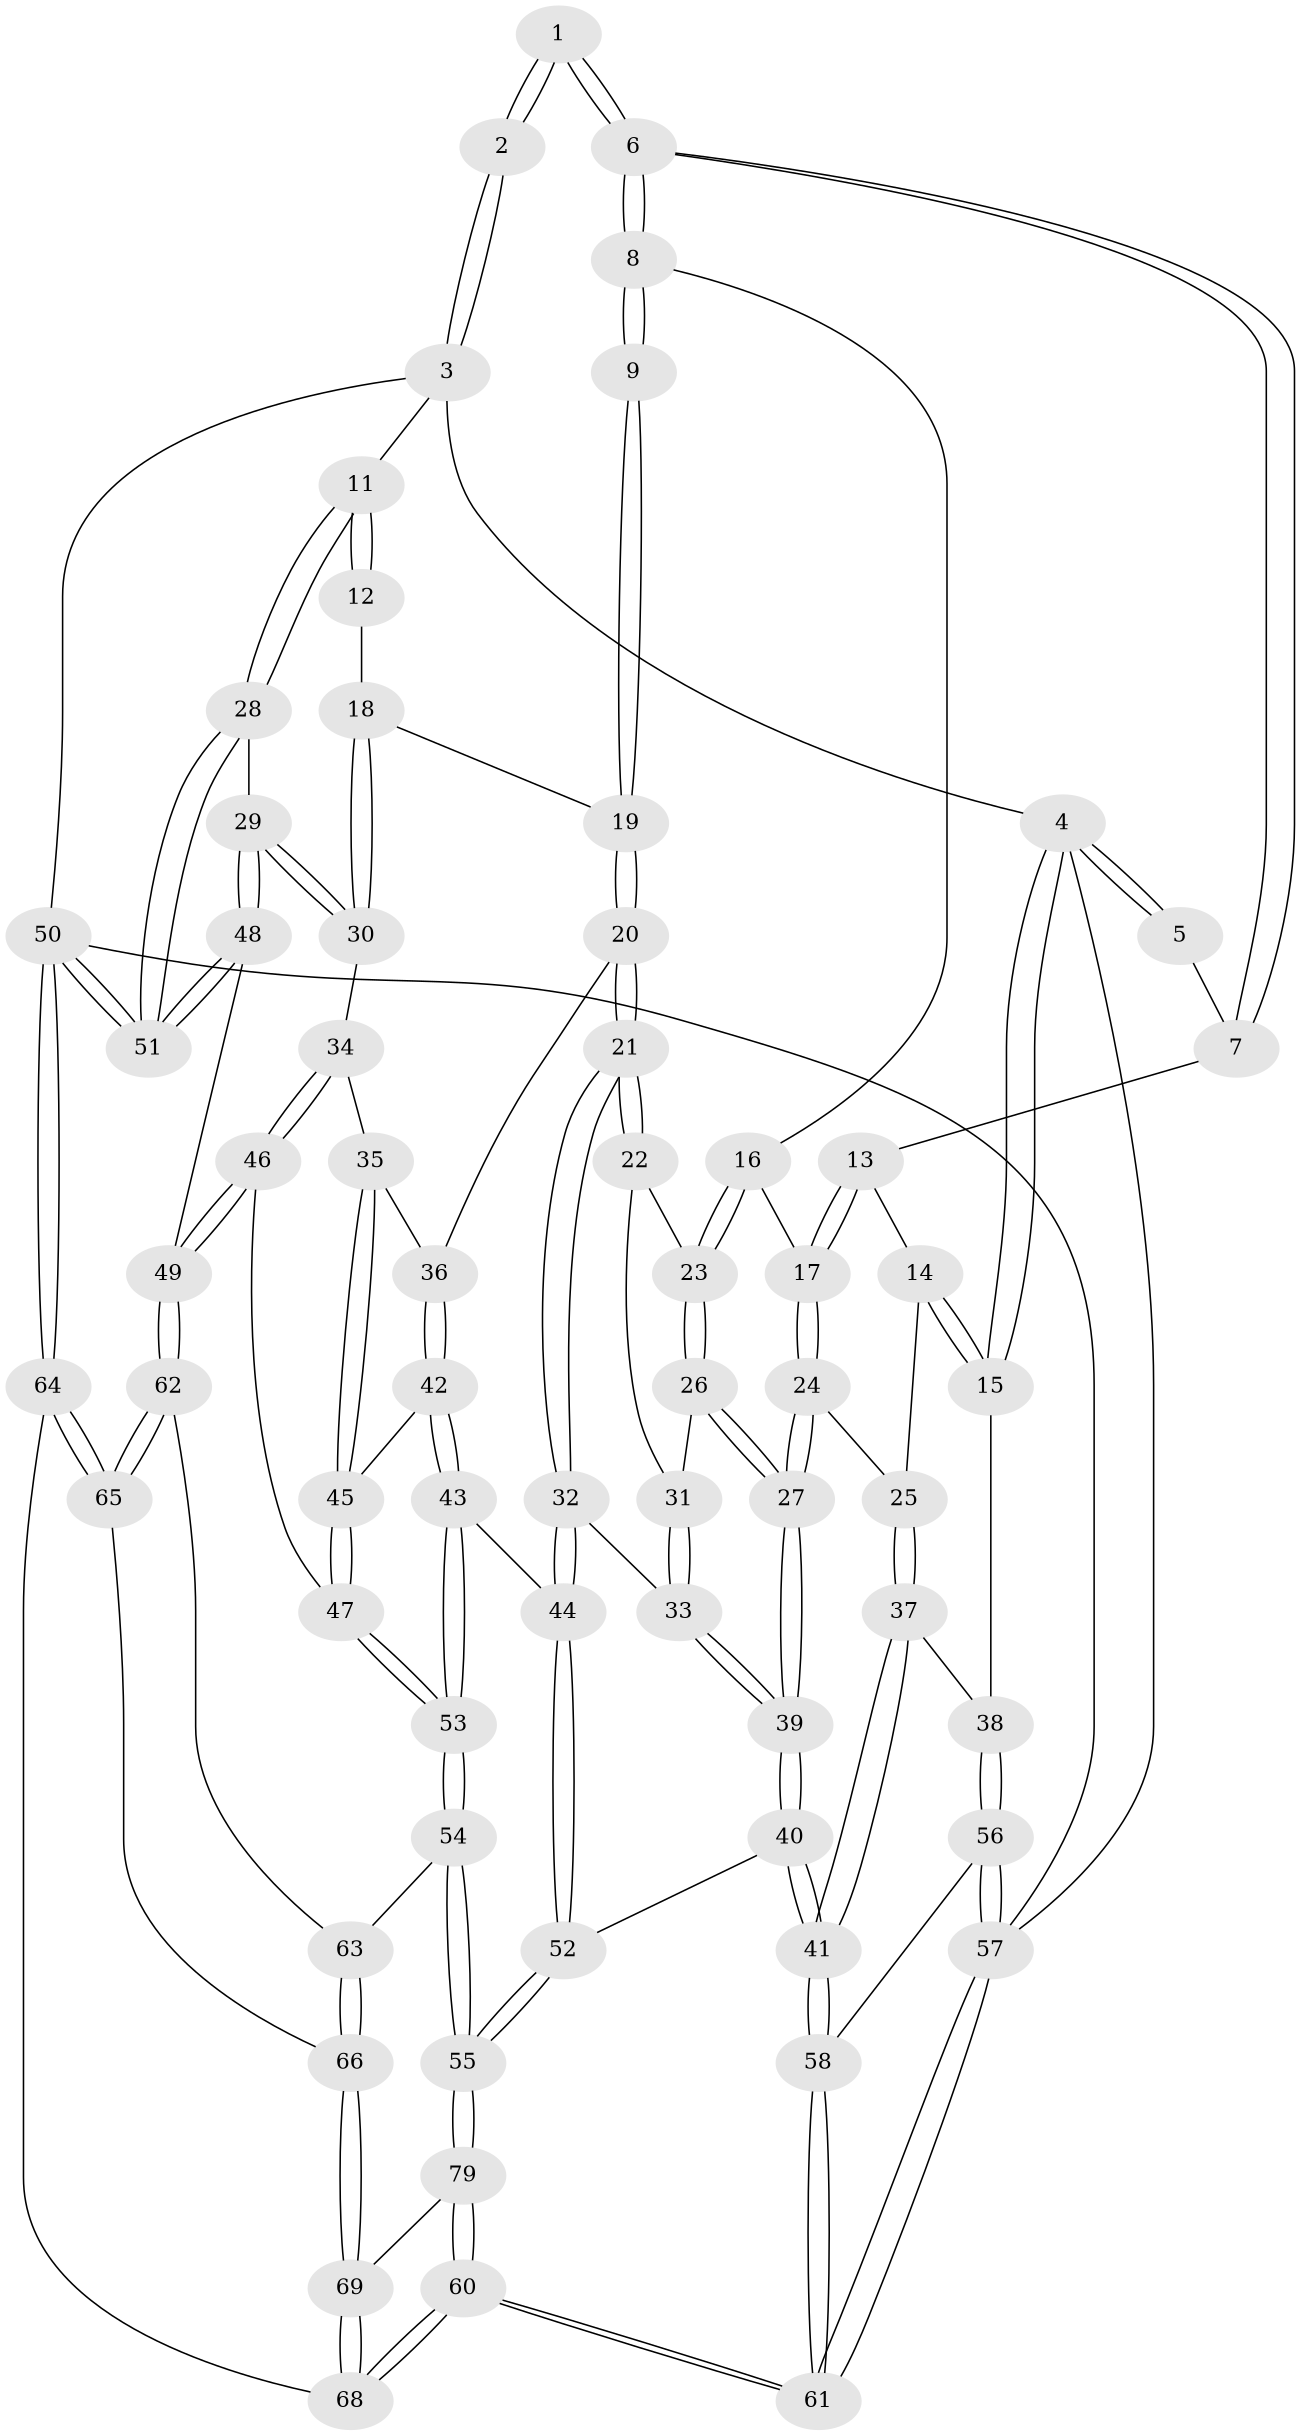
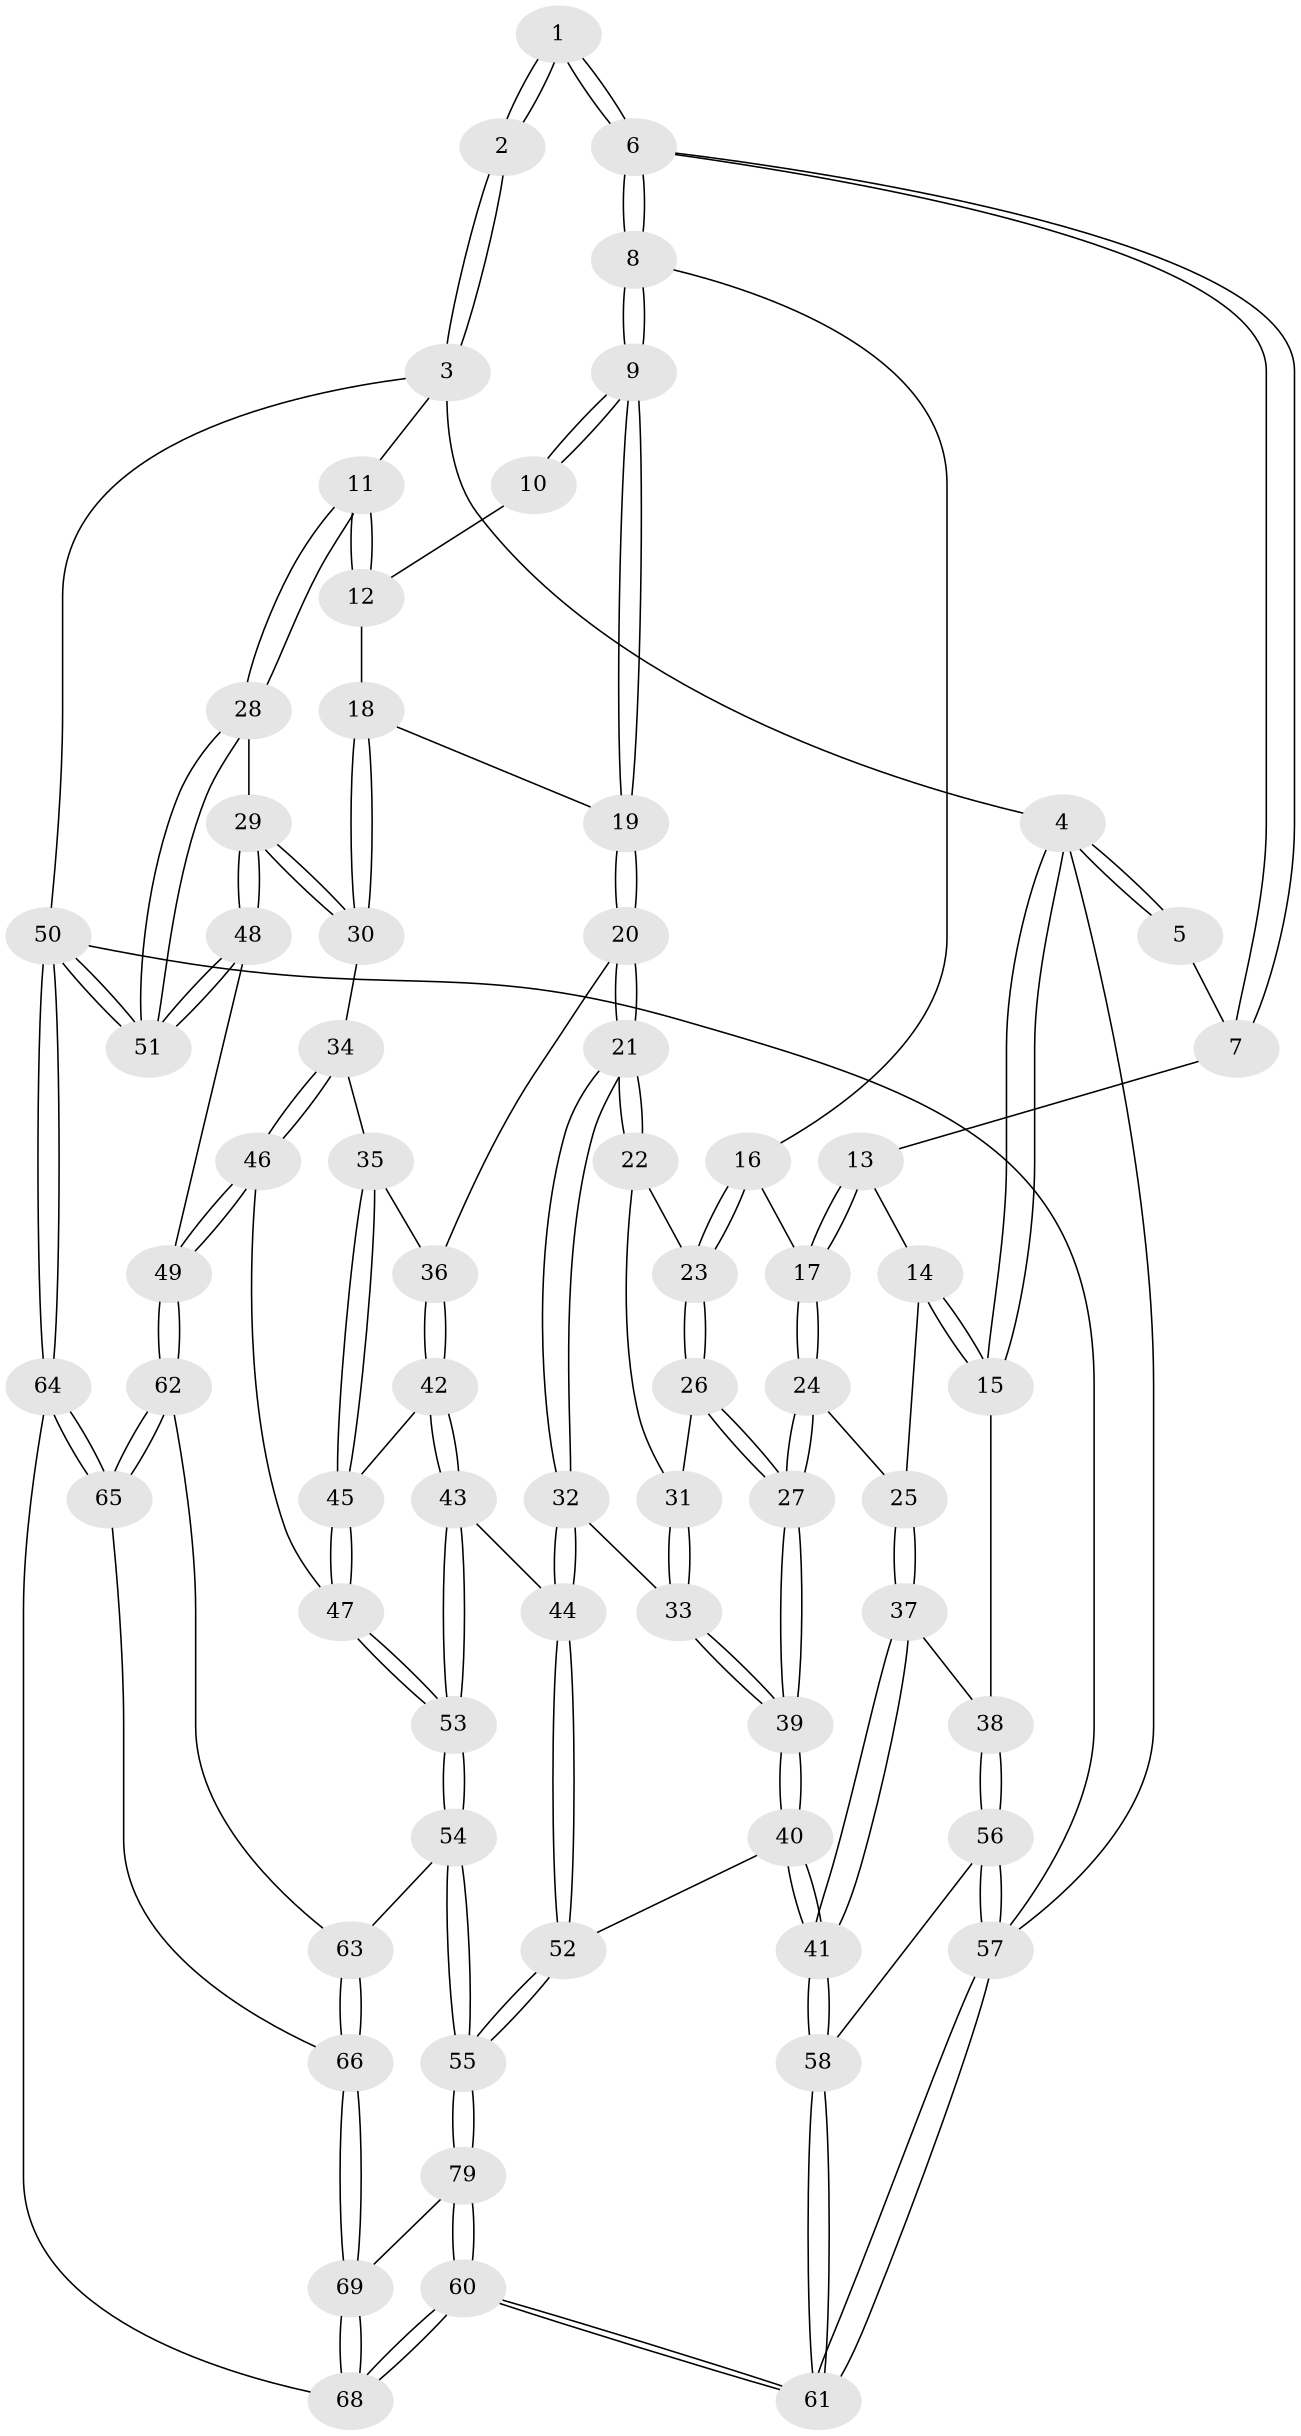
node "10": added
